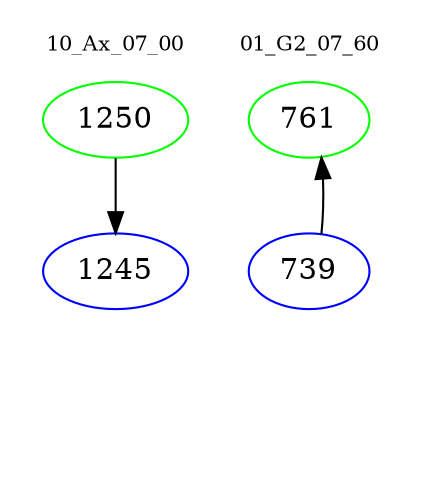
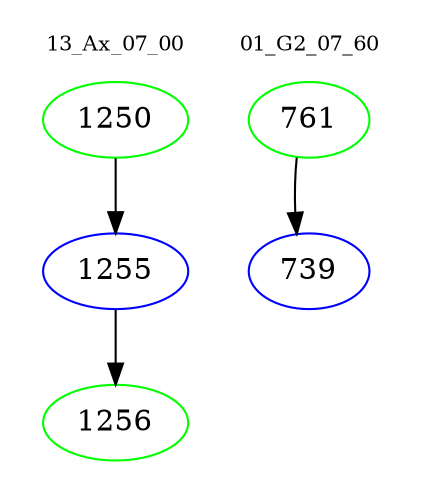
cluster "10_Ax_07_00": label "10_Ax_07_00" -> "13_Ax_07_00"
edge "739" -> "761": reversed
node "1245": label "1245" -> "1255"
node "1256": added
